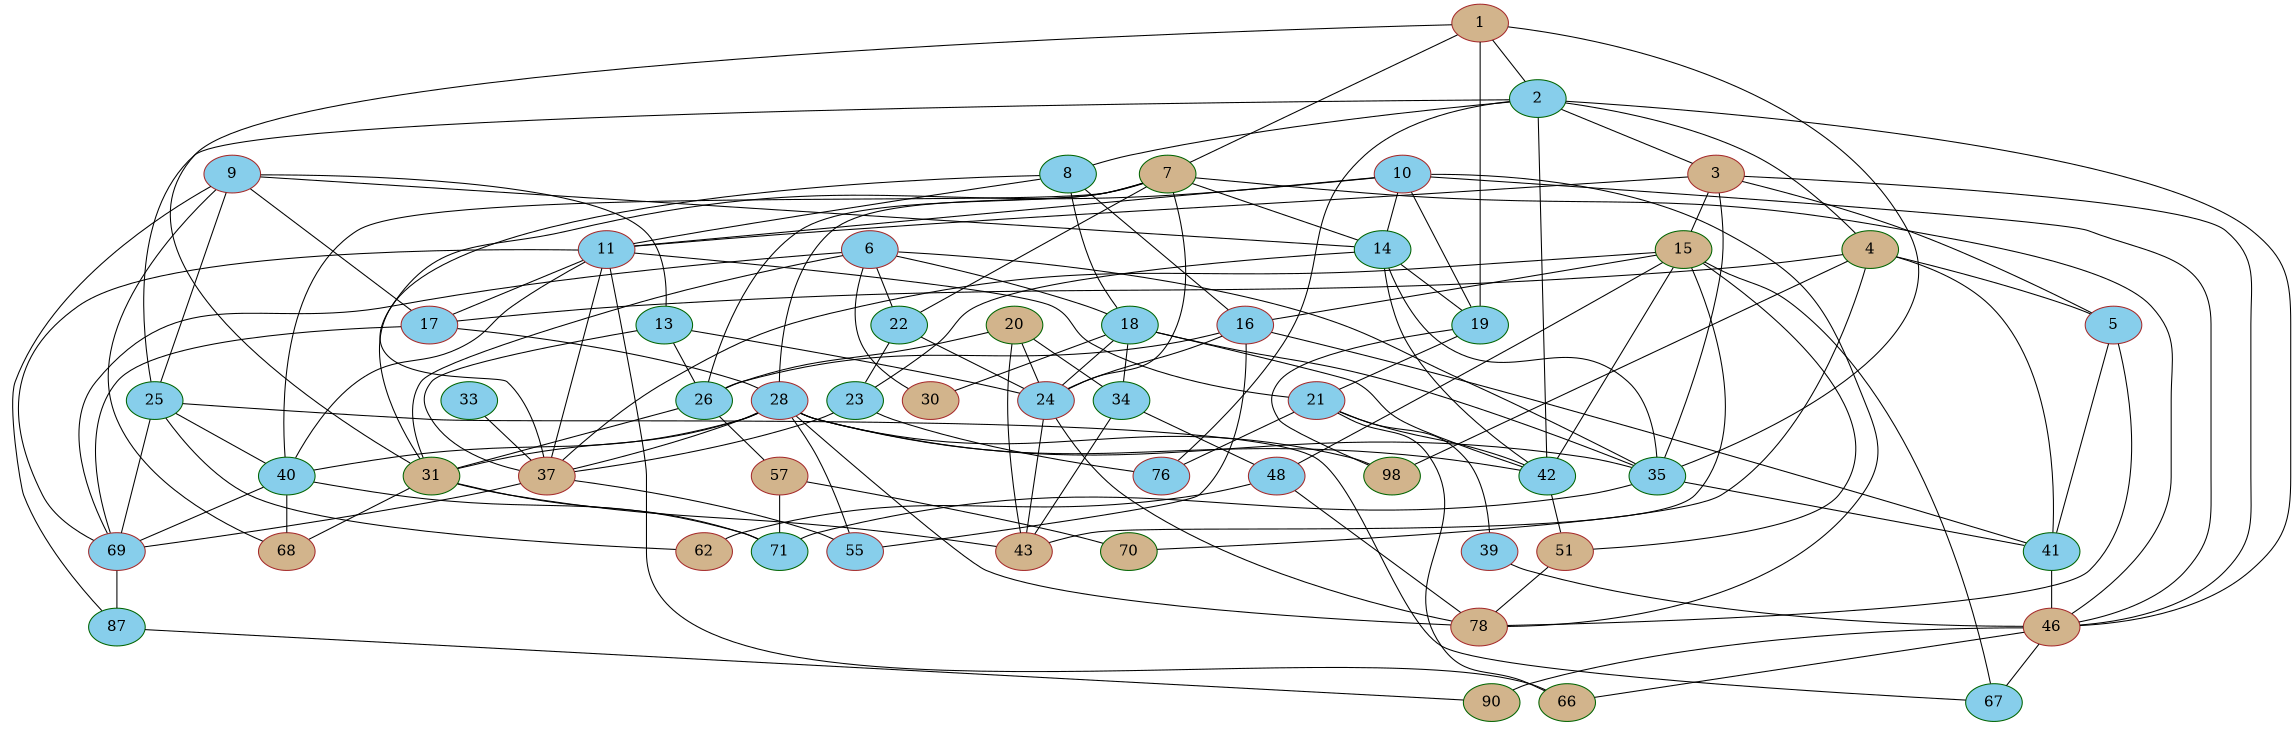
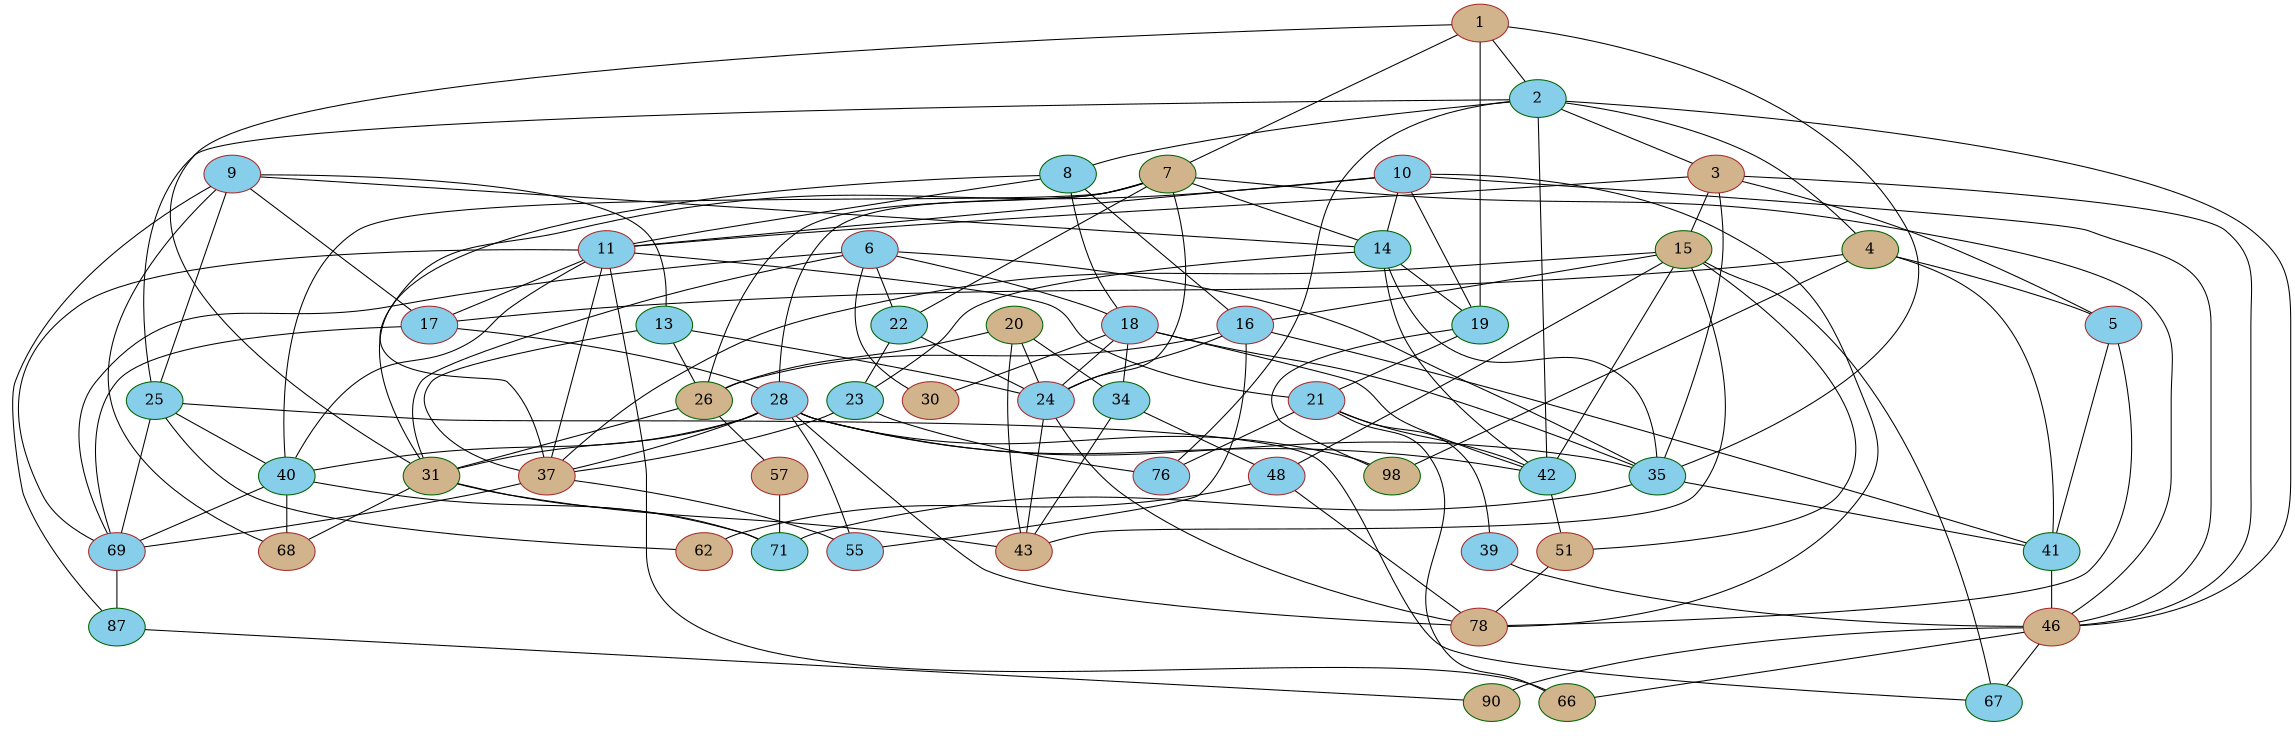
node "18": color darkgreen -> brown
node "33": removed
node "26": fillcolor skyblue -> tan
node "70": removed
